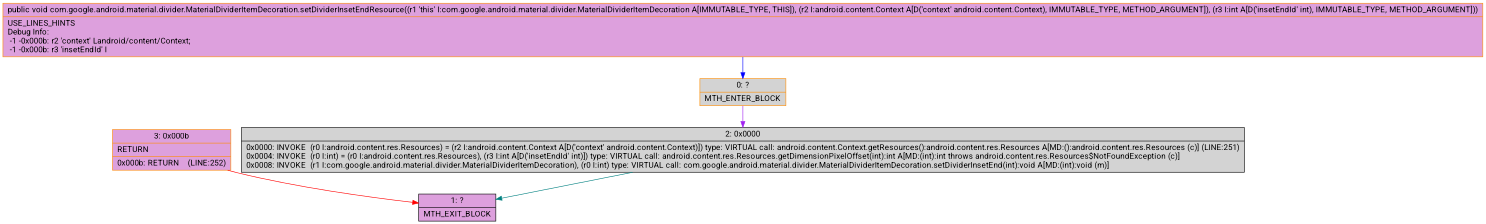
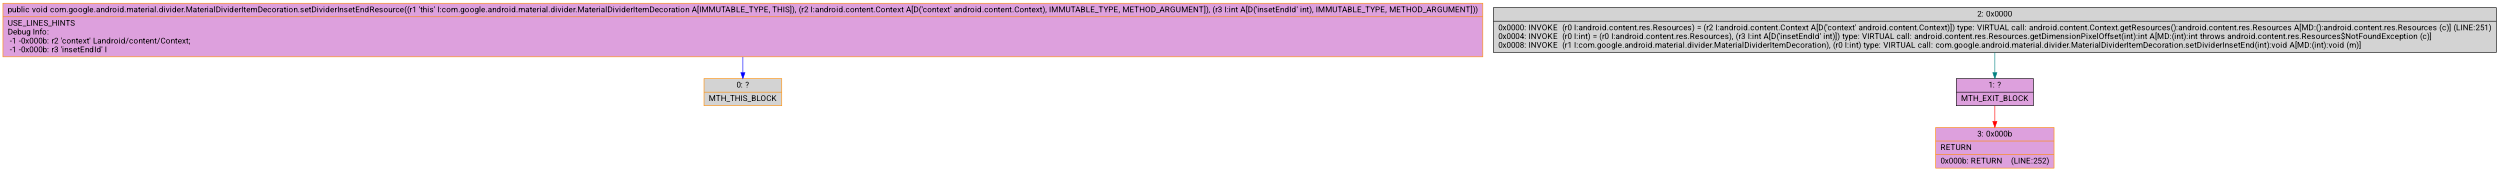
node "0: ?": text "MTH_ENTER_BLOCK" -> "MTH_THIS_BLOCK"
edge "0: ?" -> "2: 0x0000": removed
edge "3: 0x000b" -> "1: ?": reversed
